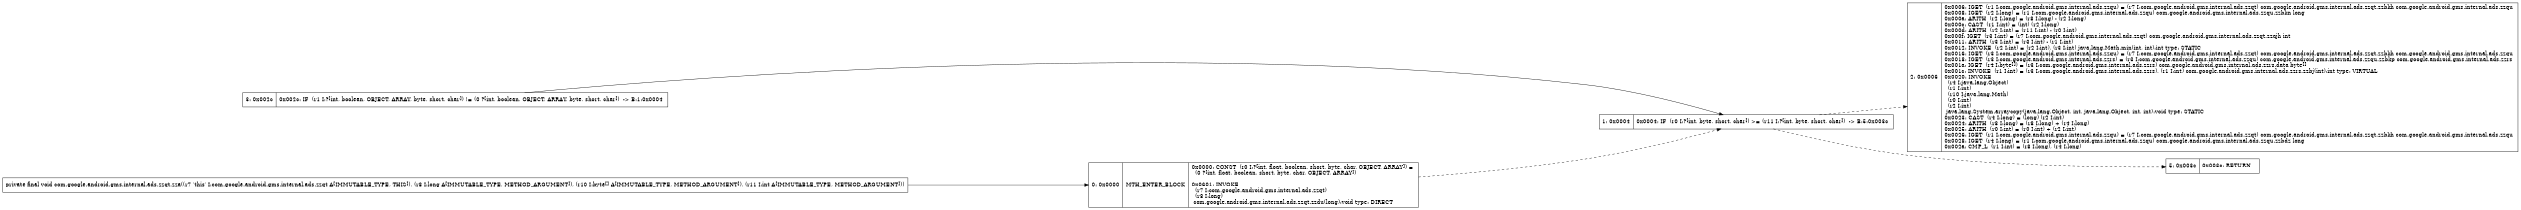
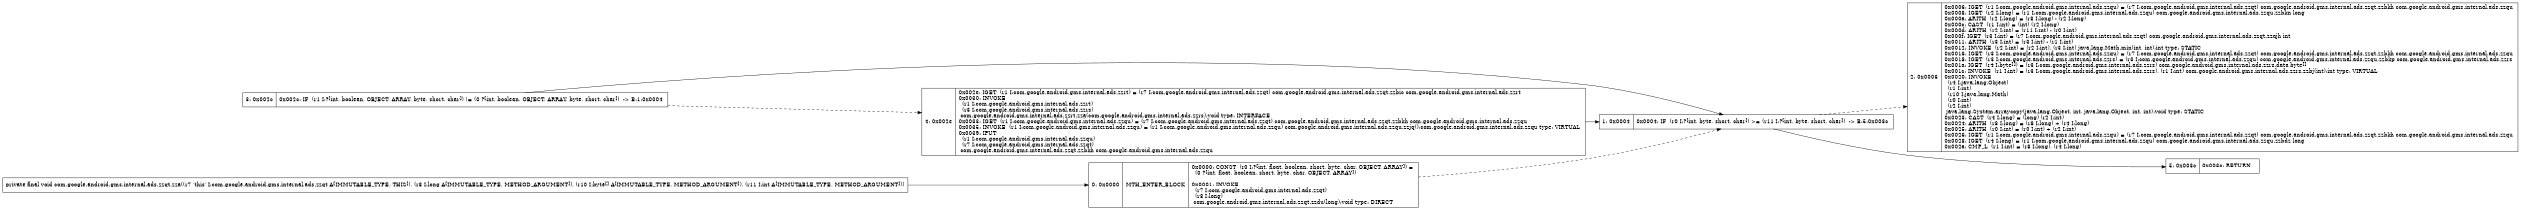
node "4: 0x002e": added
edge "1: 0x0004" -> "5: 0x003c": style dashed -> solid
node "0: 0x0000": text "0x0601: INVOKE" -> "0x0001: INVOKE"
